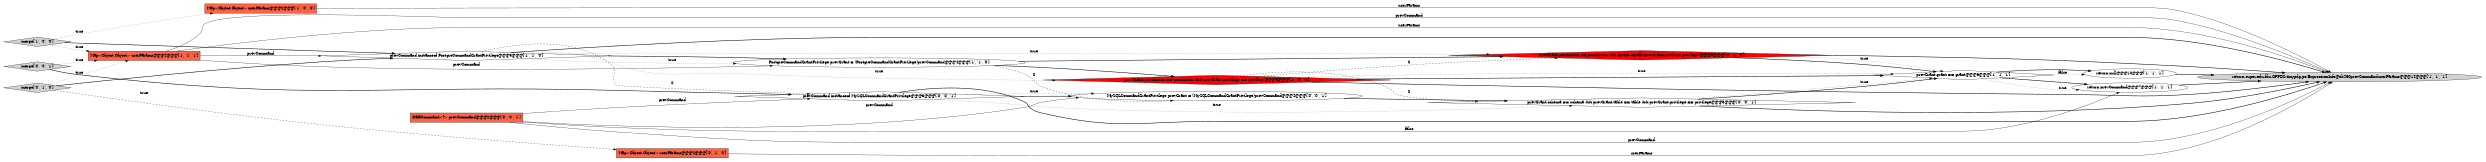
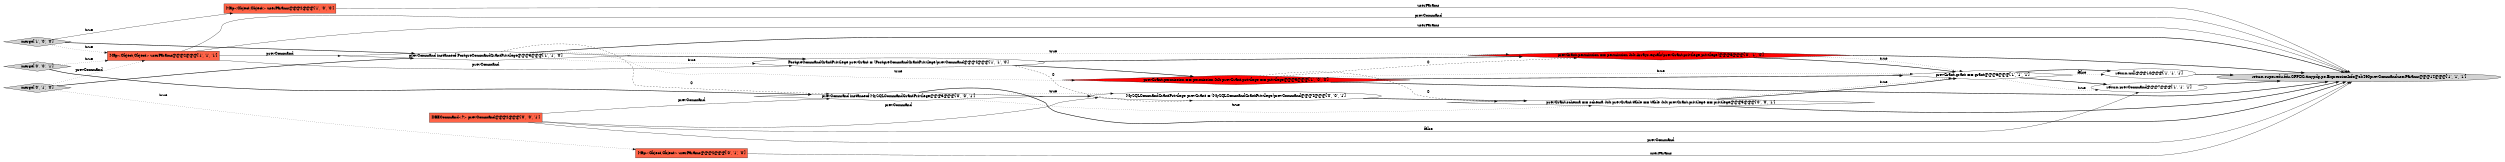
edge "merge['1', '0', '0']" -> "Map<Object,Object> userParams@@@2@@@['1', '0', '0']": style dotted -> solid
edge "merge['0', '1', '0']" -> "Map<Object,Object> userParams@@@2@@@['1', '1', '1']": label "true" -> "prevCommand"
edge "merge['0', '1', '0']" -> "Map<Object,Object> userParams@@@2@@@['0', '1', '0']": style dashed -> dotted
